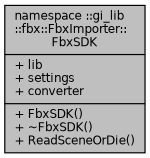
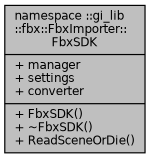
node "namespace ::gi_lib": text "+ lib" -> "+ manager"
